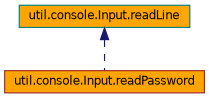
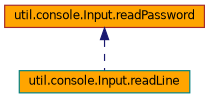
edge "util.console.Input.readPassword" -> "util.console.Input.readLine": reversed
